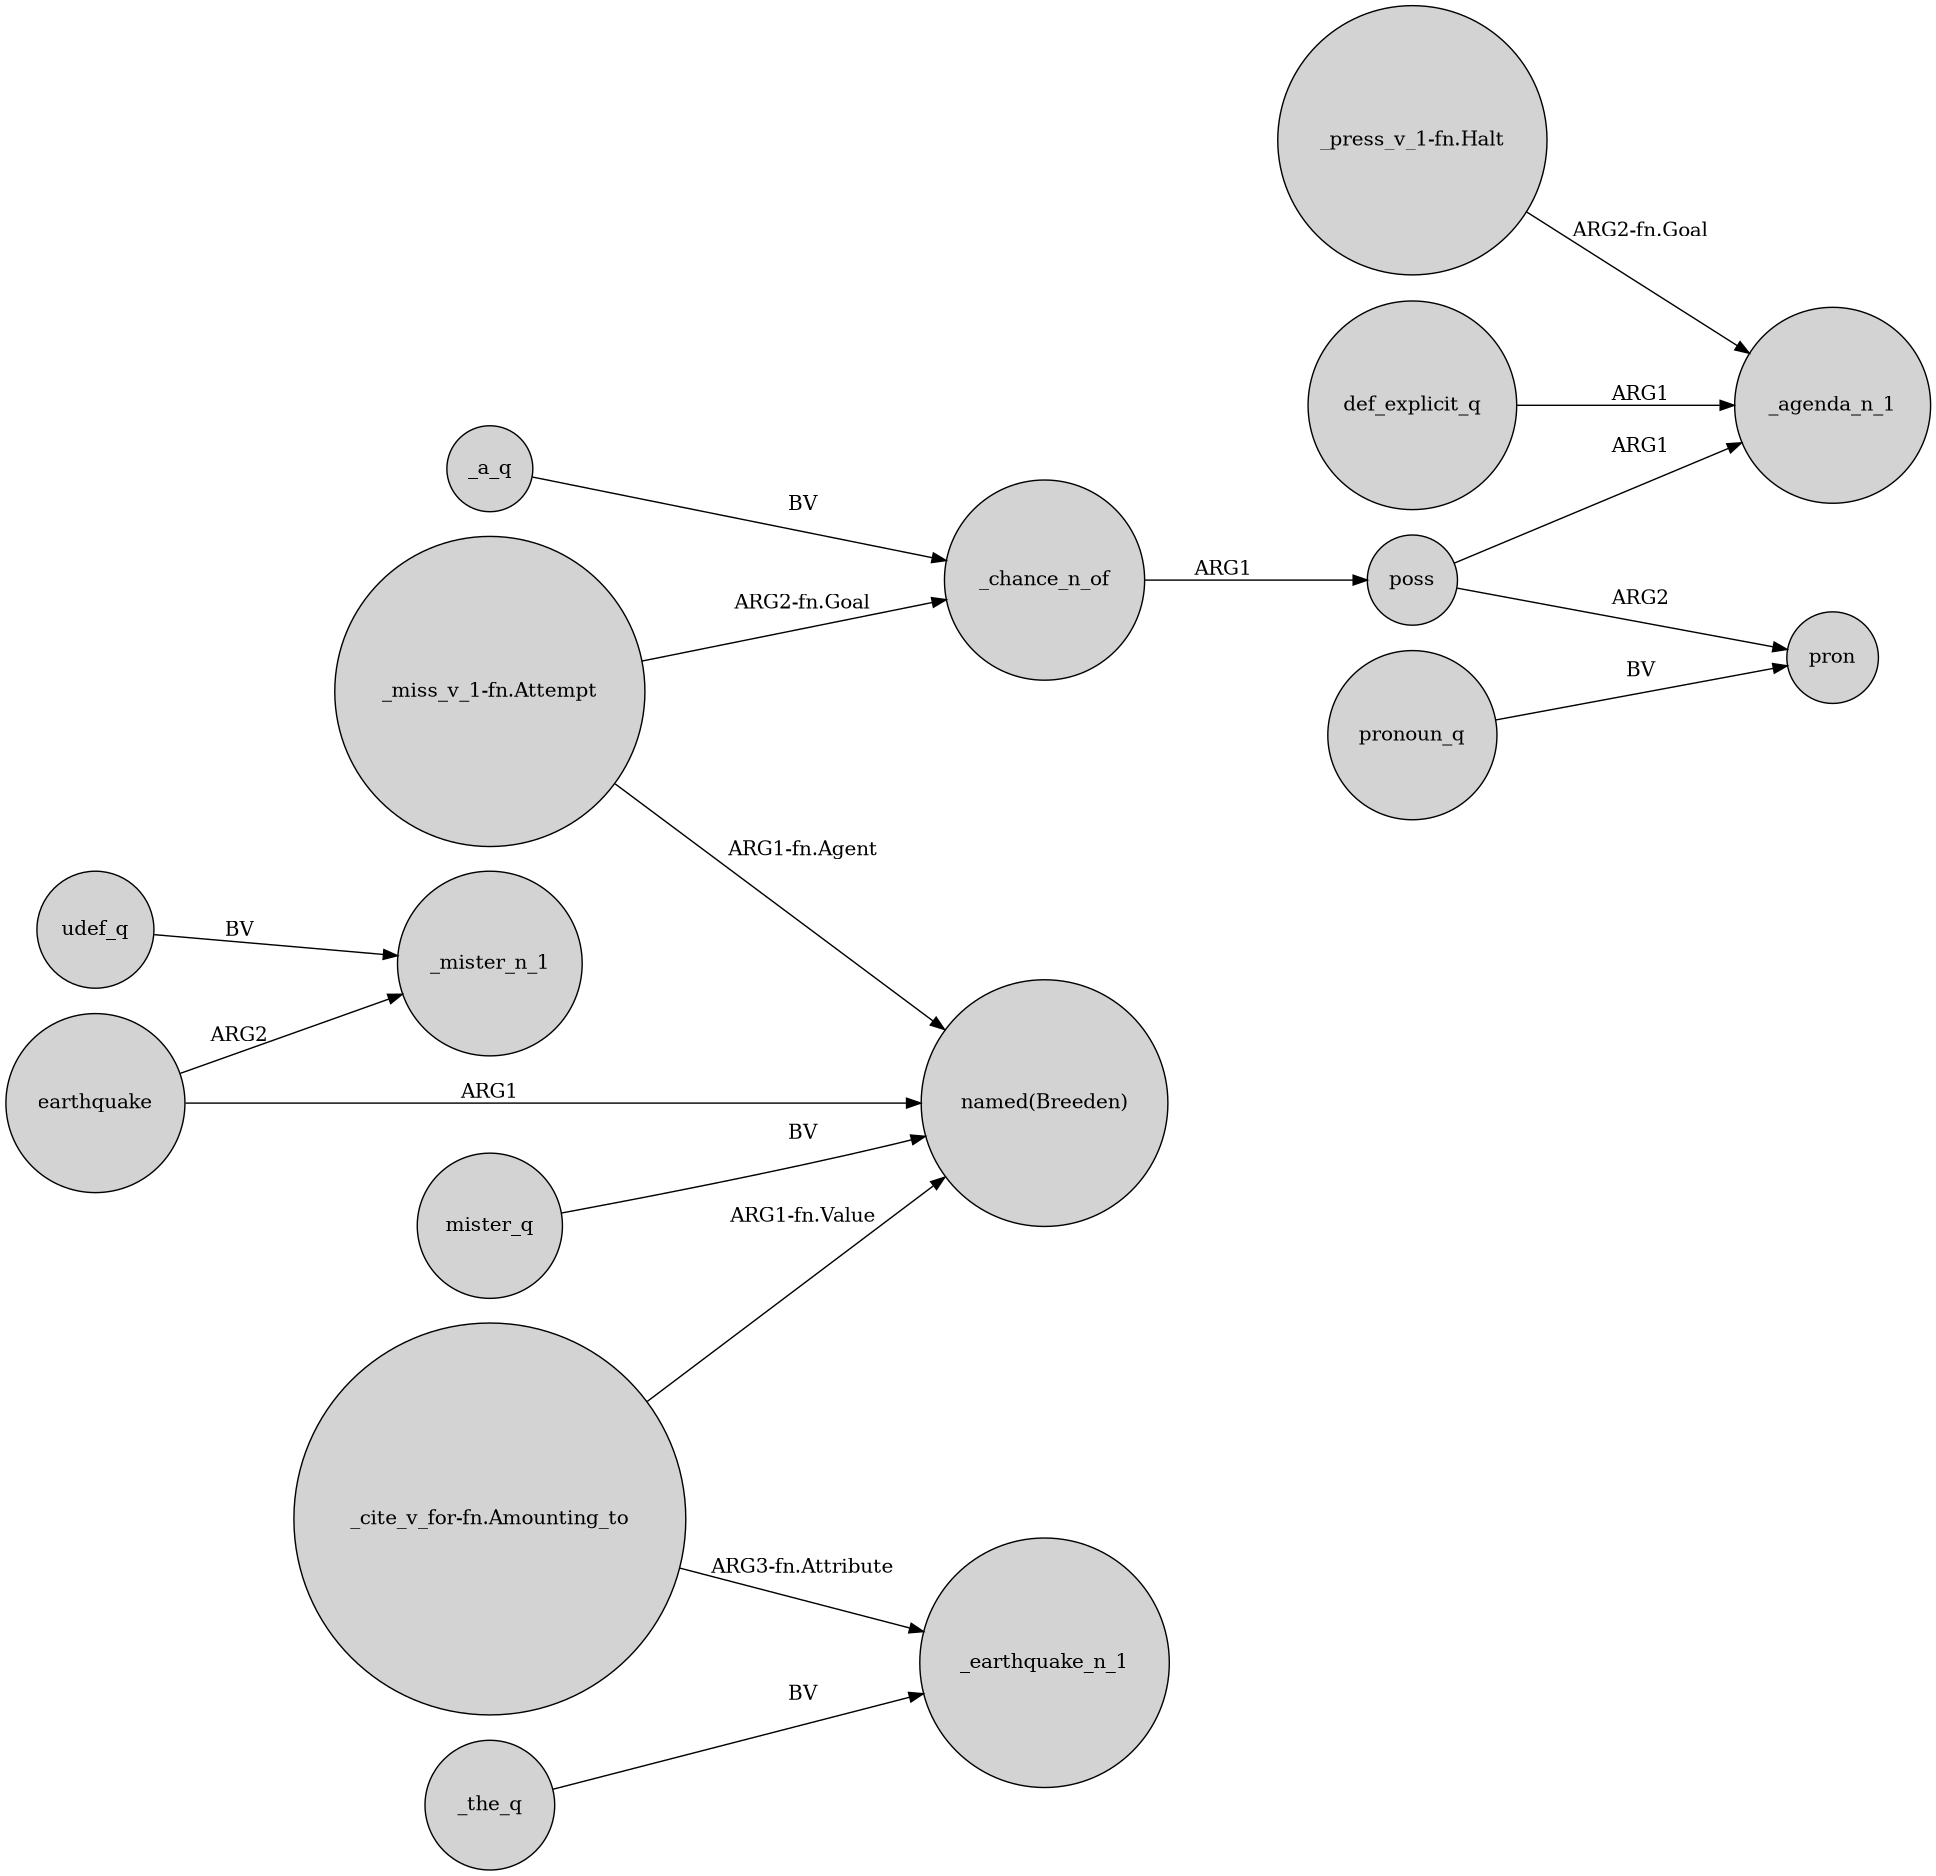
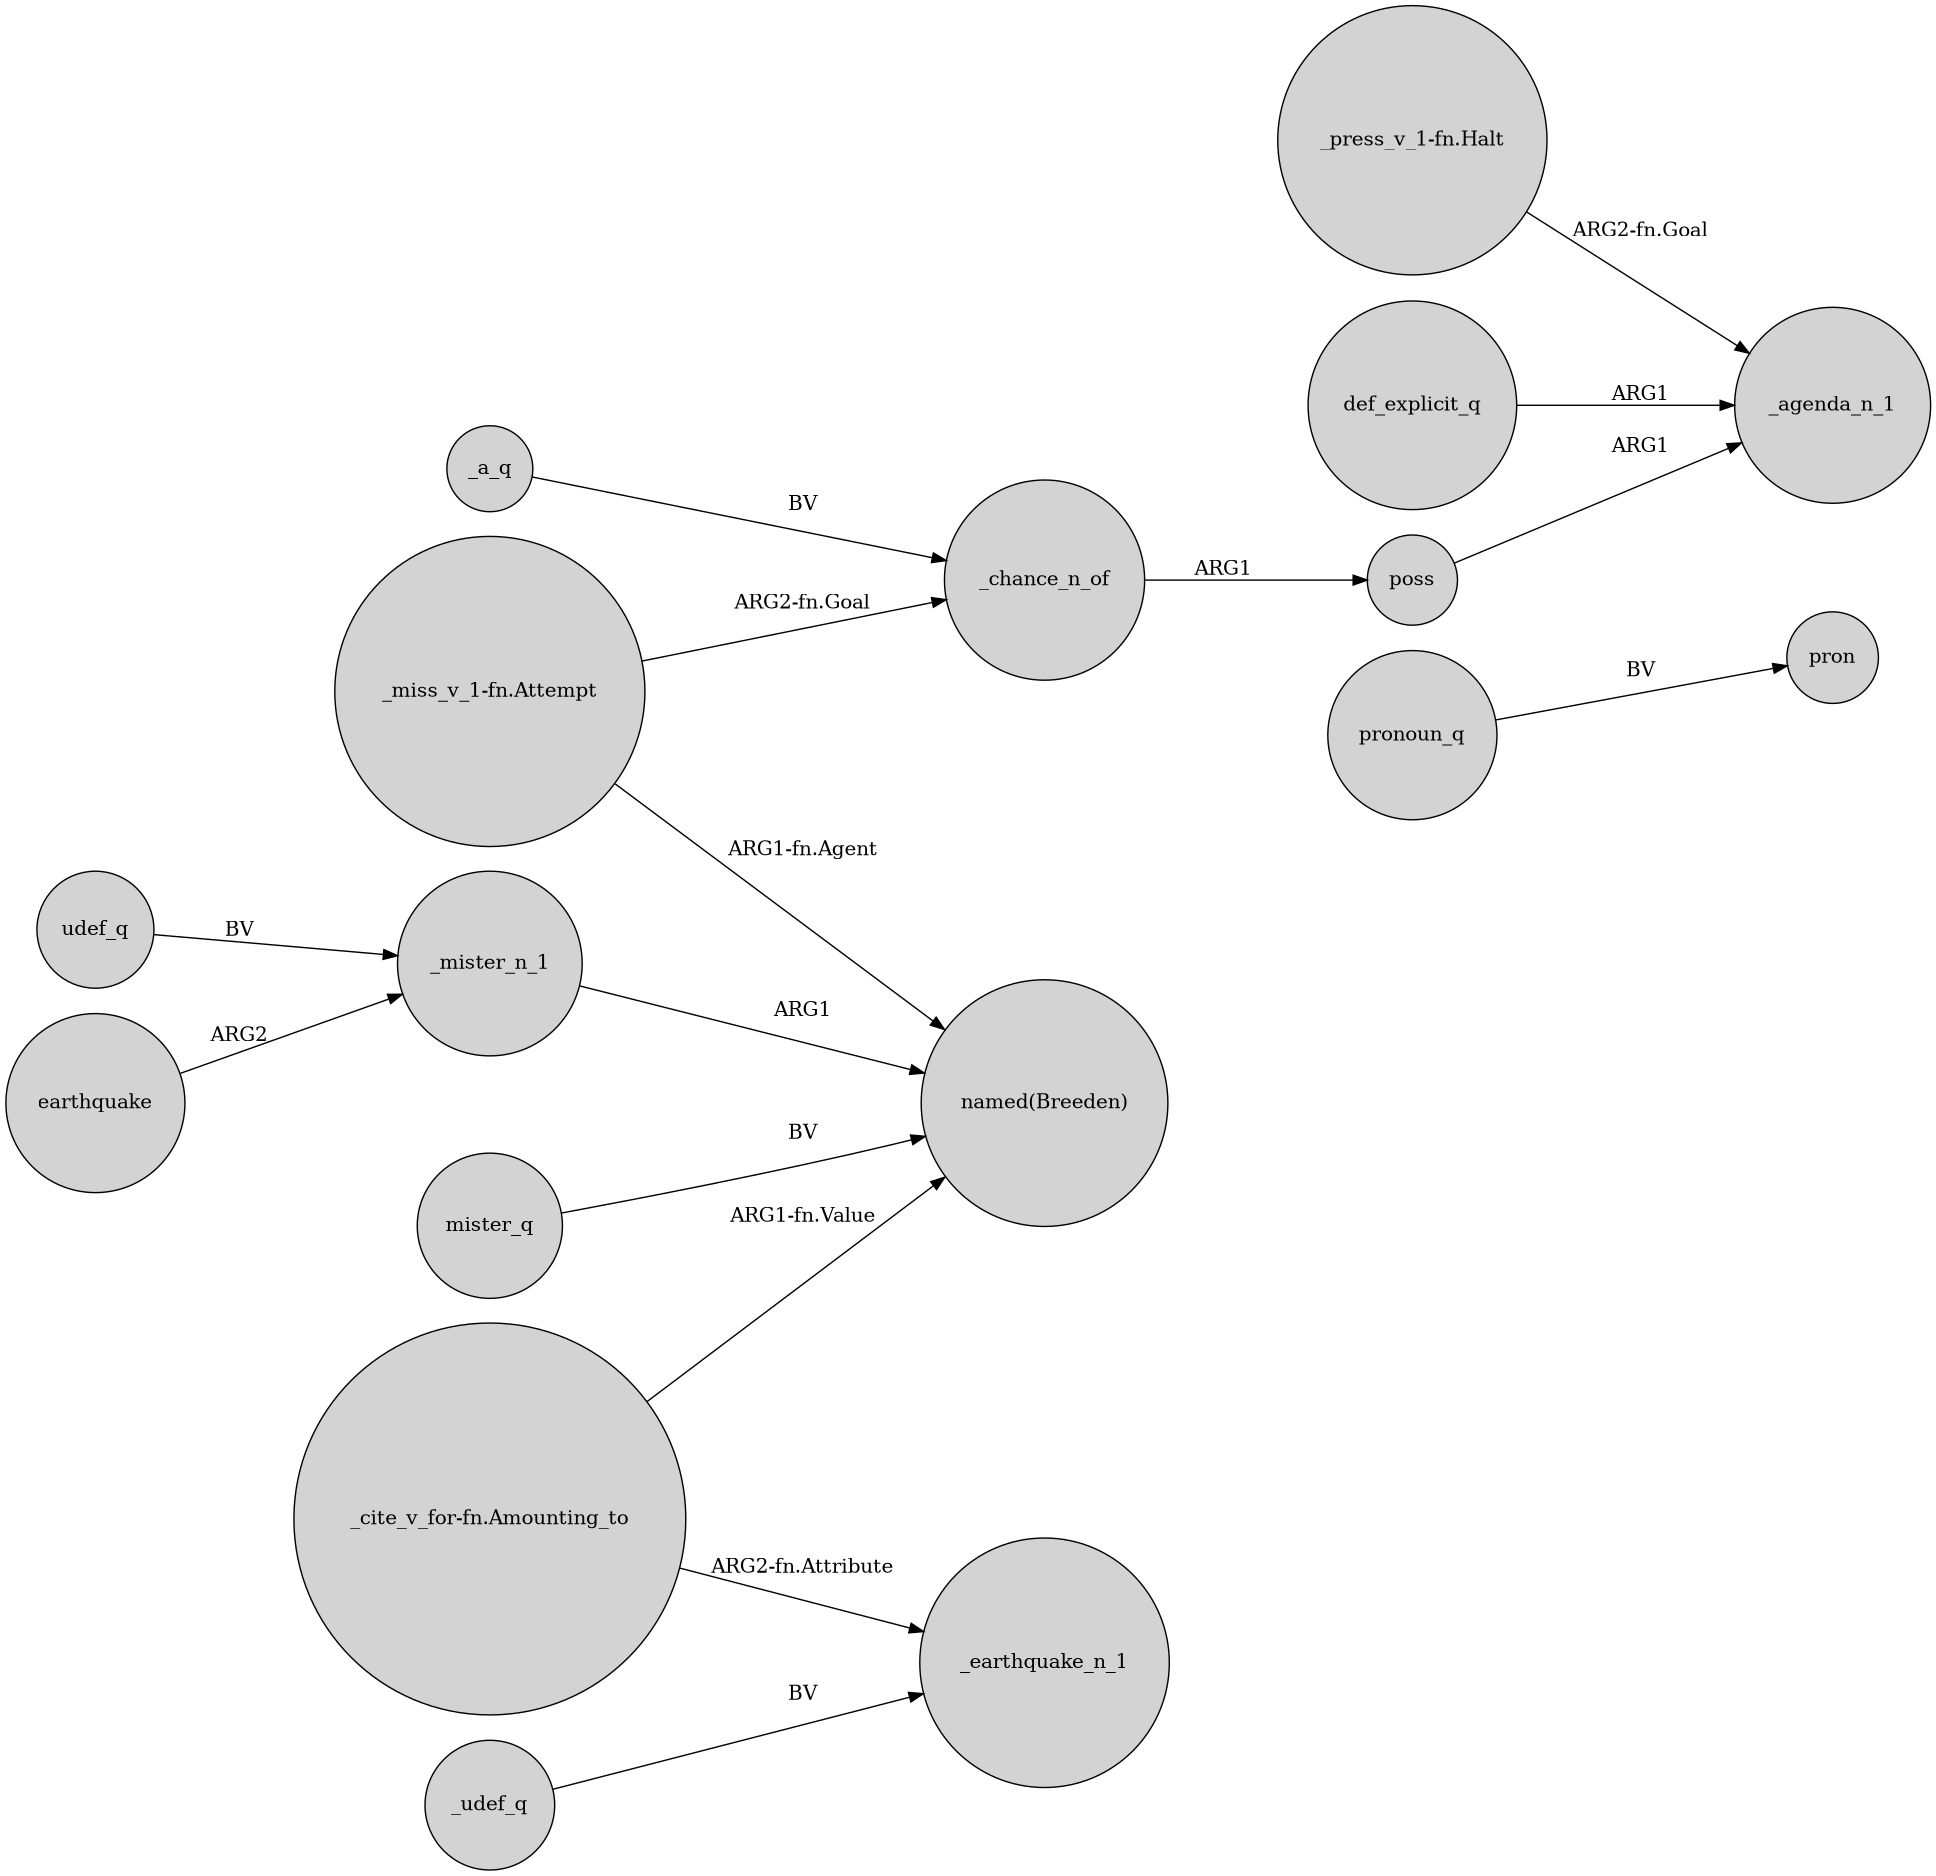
edge "poss" -> "pron": removed, label "ARG2"
edge "earthquake" -> "named(Breeden)": now "_mister_n_1" -> "named(Breeden)"
edge "_cite_v_for-fn.Amounting_to" -> "_earthquake_n_1": label "ARG3-fn.Attribute" -> "ARG2-fn.Attribute"
node "_the_q": label "_the_q" -> "_udef_q"
